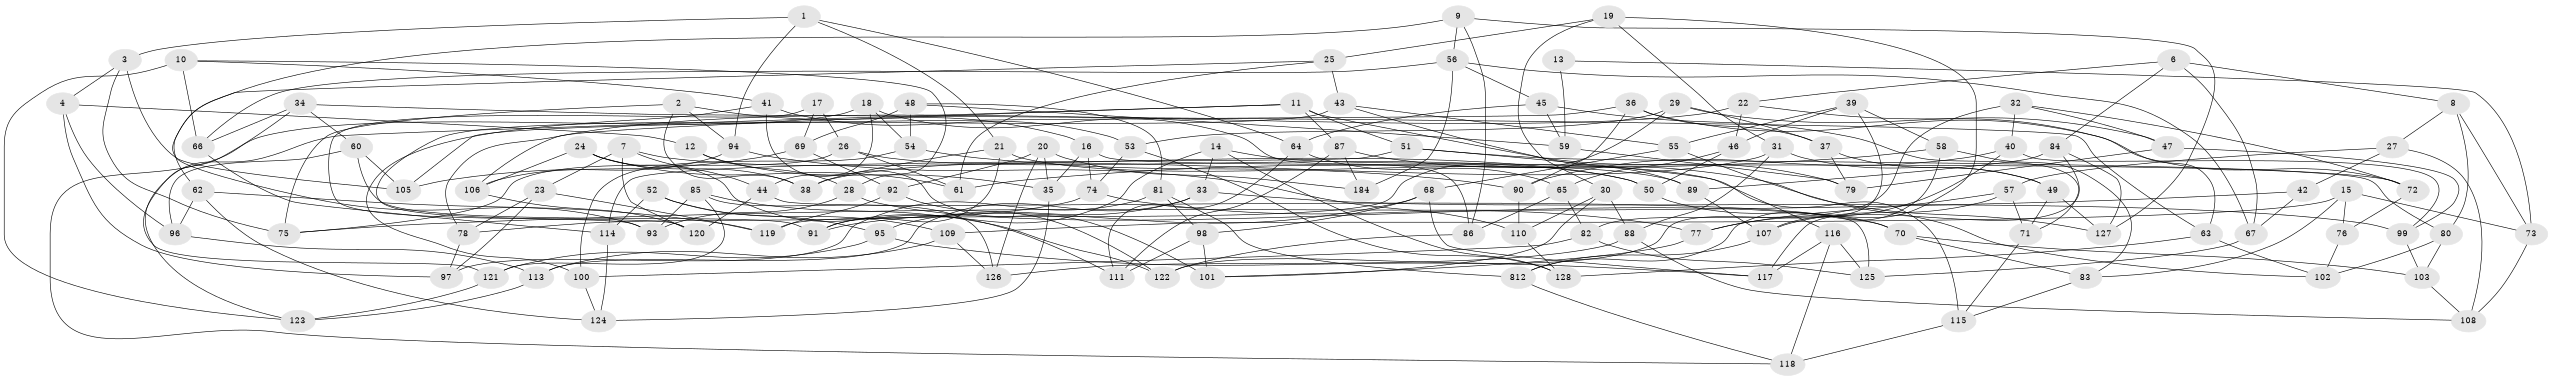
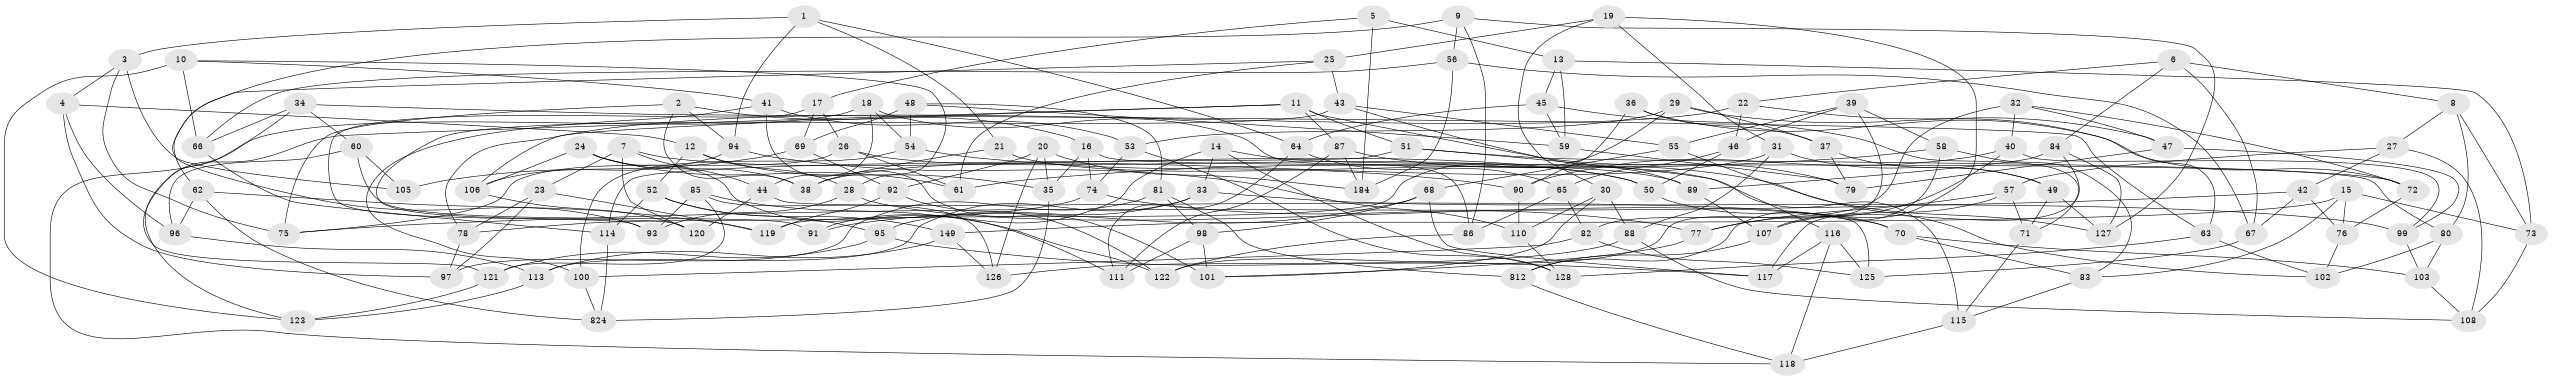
node "5": added
edge "56" -- "45": now "13" -- "45"
edge "36" -- "105": removed
edge "12" -- "52": added
edge "42" -- "76": added
edge "21" -- "91": removed
node "109": label "109" -> "149"
node "124": label "124" -> "824"
